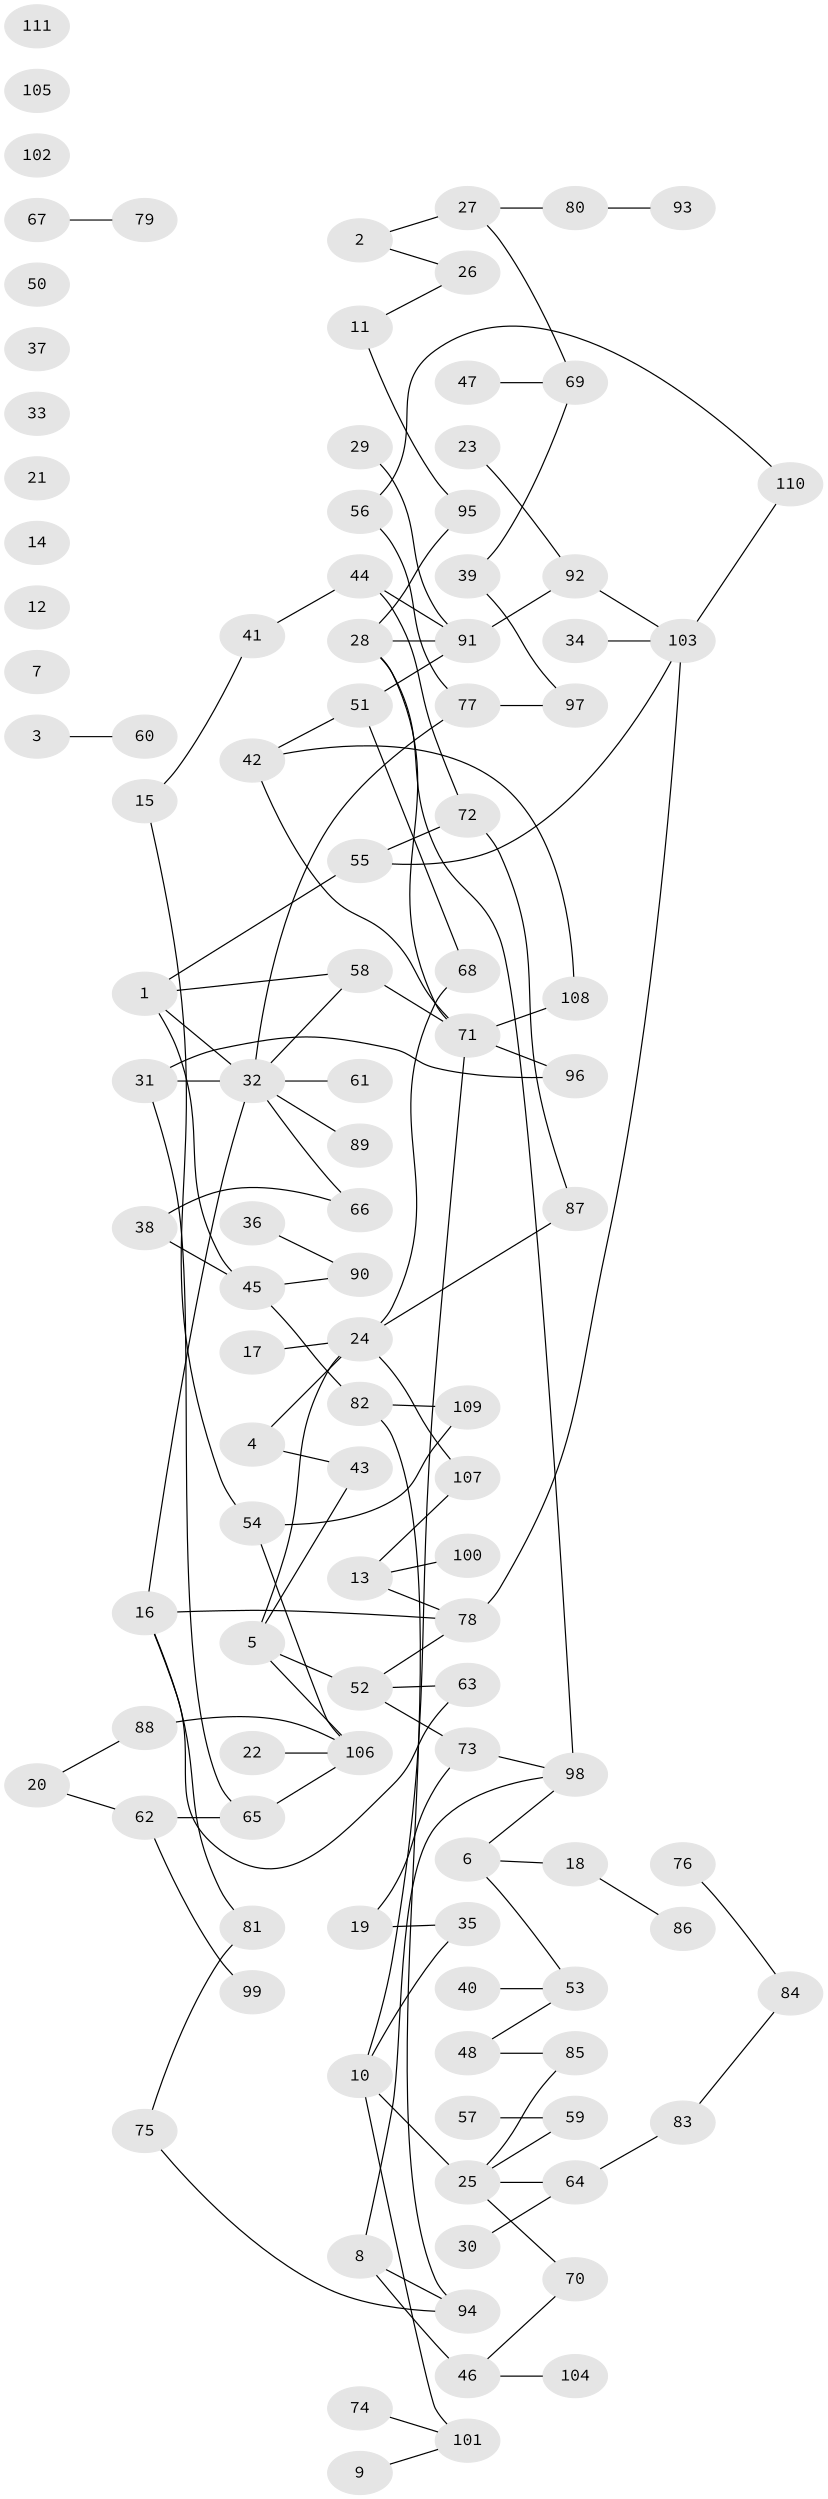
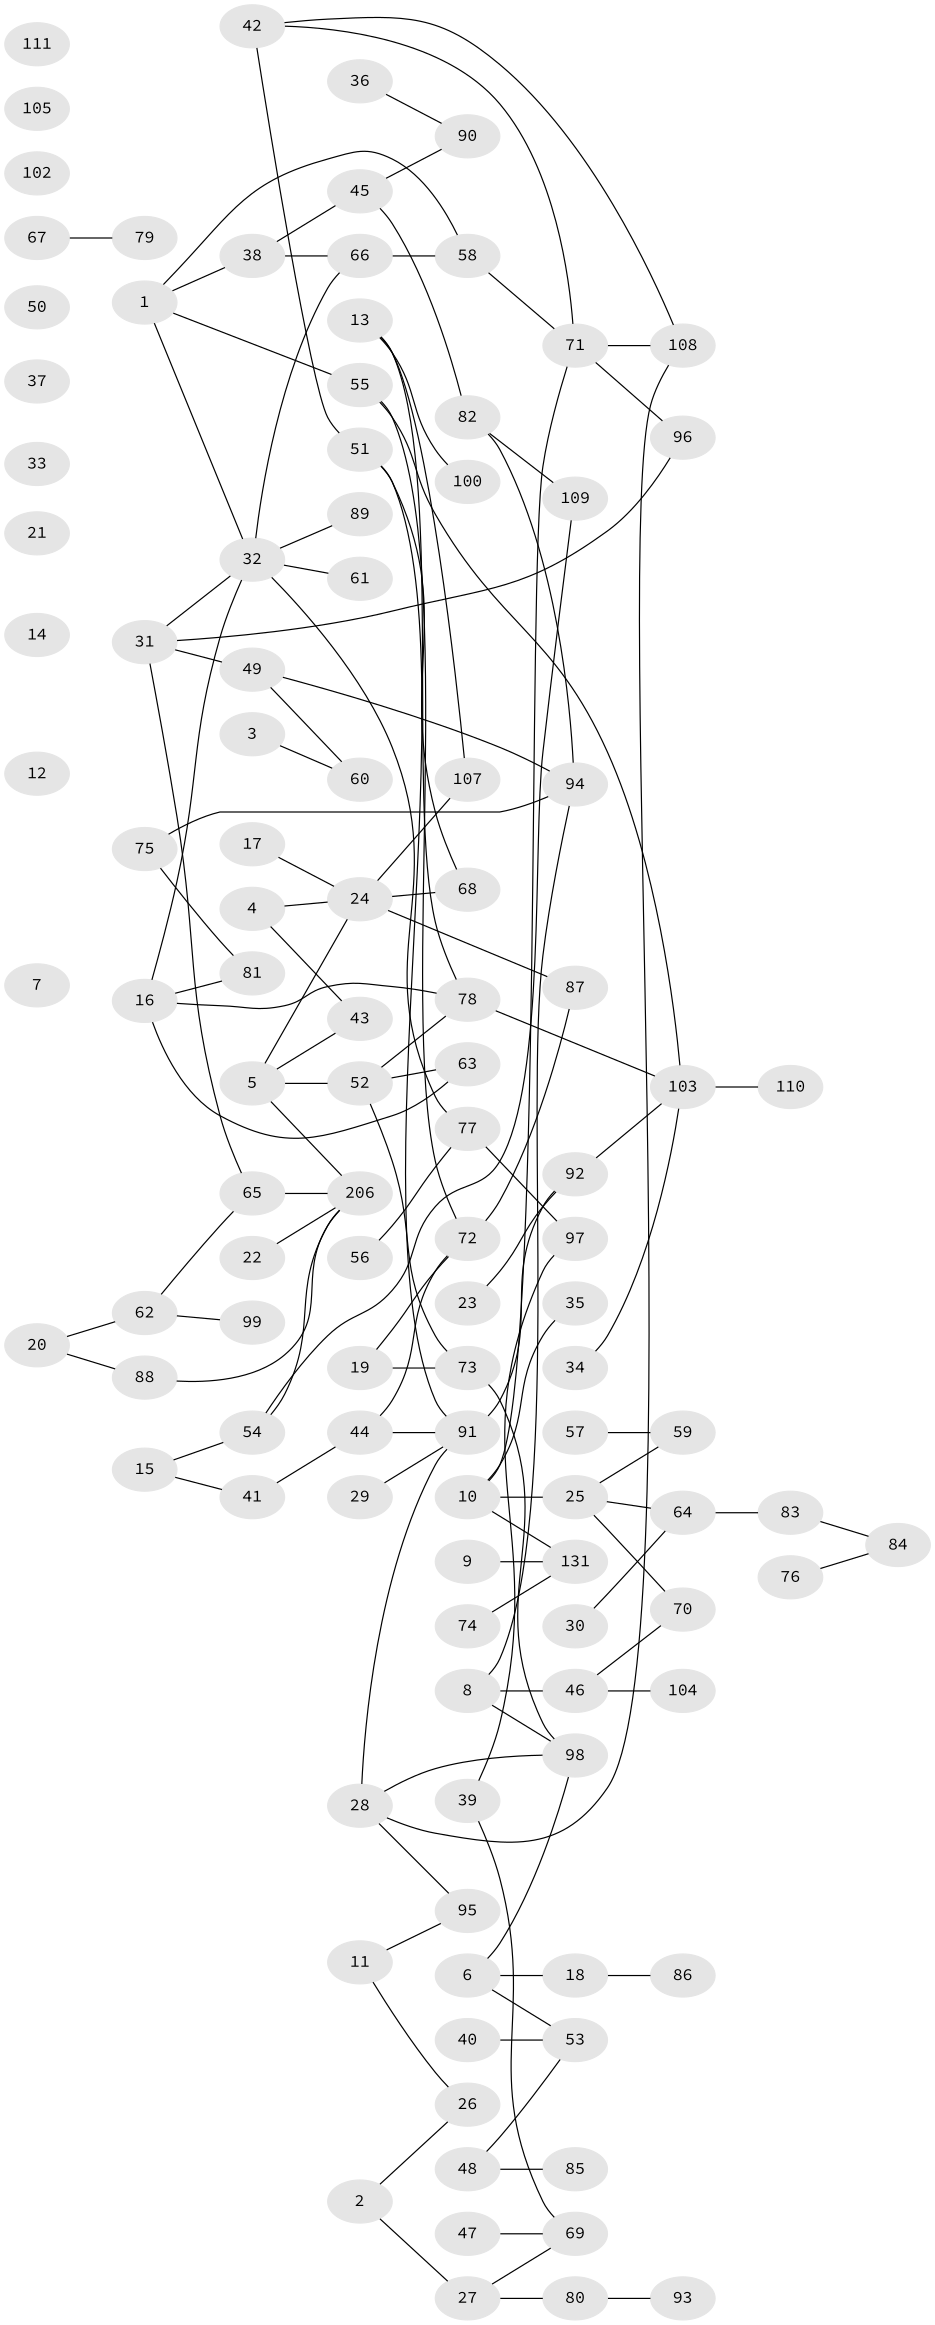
edge "110" -- "56": removed
node "49": added
edge "28" -- "71": now "28" -- "108"
edge "58" -- "32": now "58" -- "66"
edge "1" -- "45": now "1" -- "38"
node "106": label "106" -> "206"
edge "35" -- "19": now "72" -- "19"
edge "85" -- "25": removed
node "101": label "101" -> "131"
